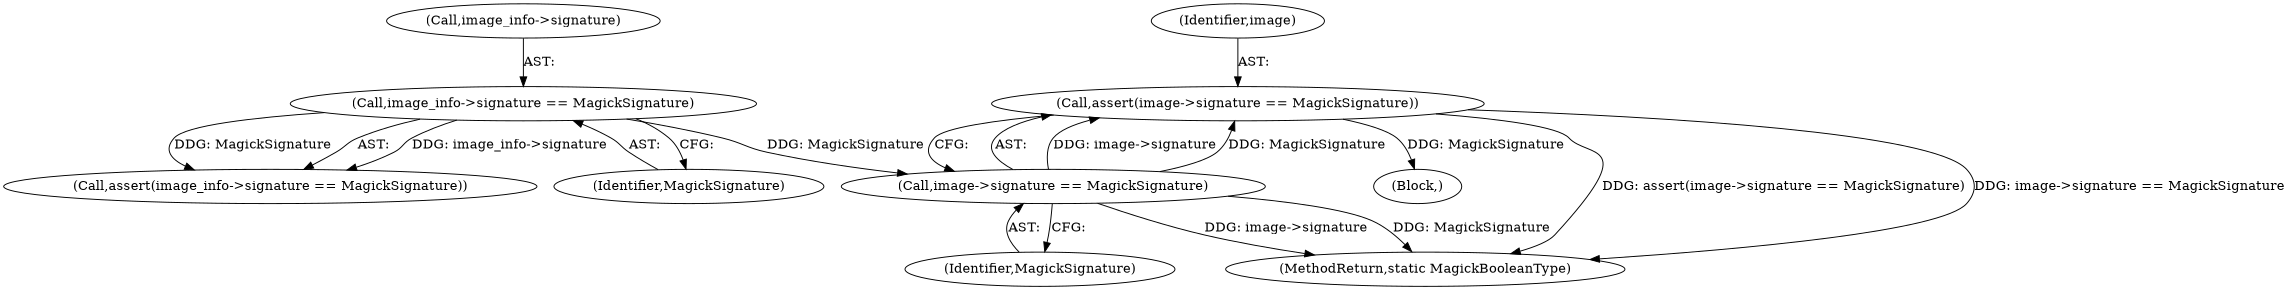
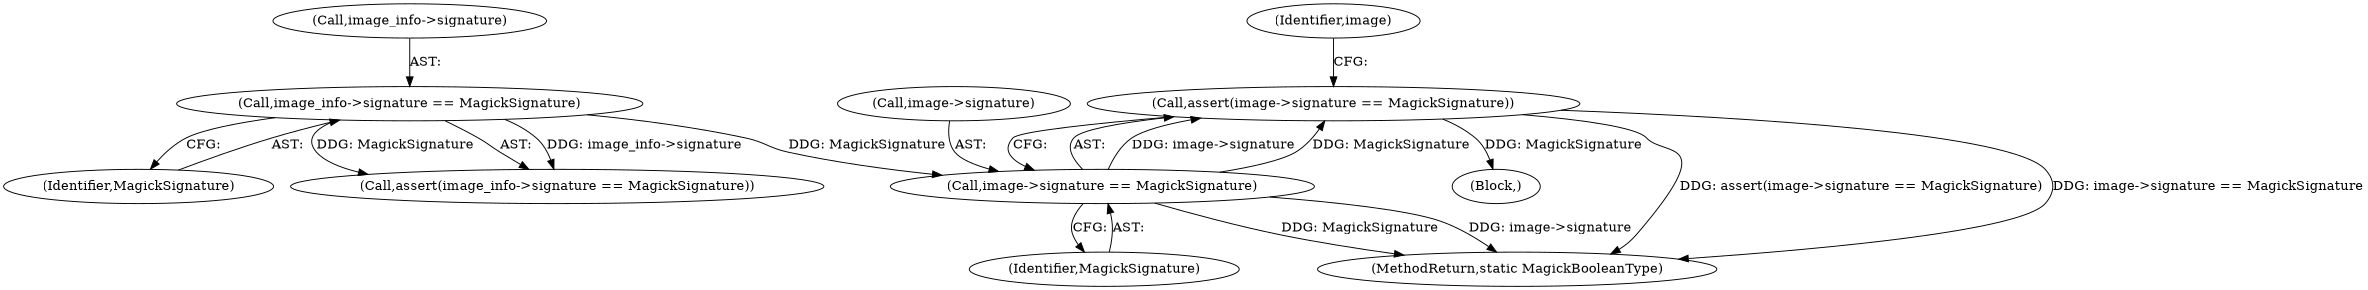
edge "(Identifier,image)" -> "(Call,assert(image->signature == MagickSignature))": label "AST: " -> "CFG: "
node "(Call,image->signature)": added
